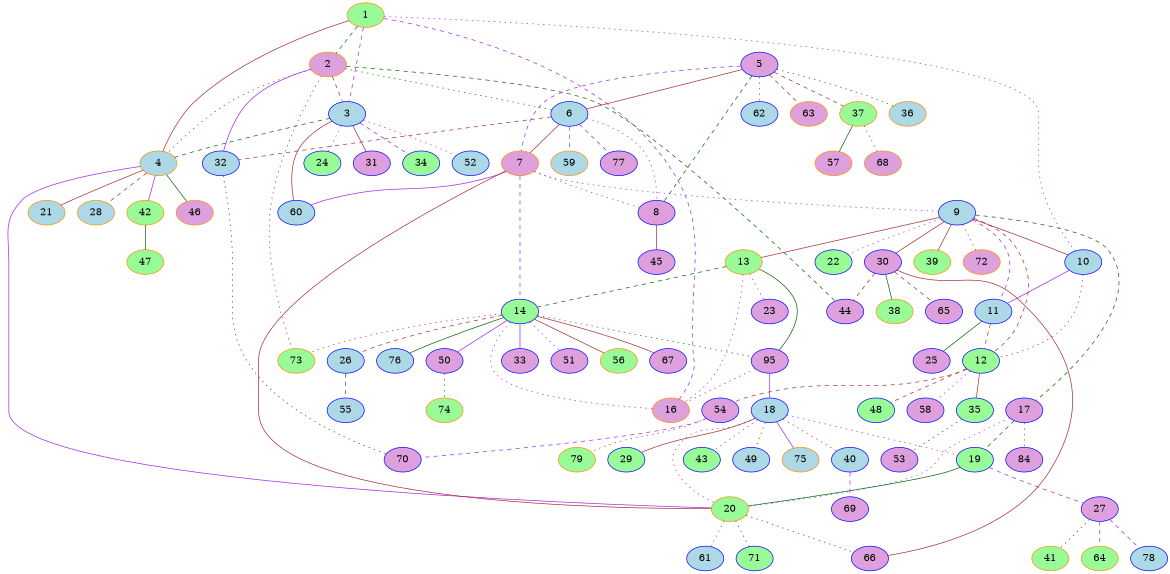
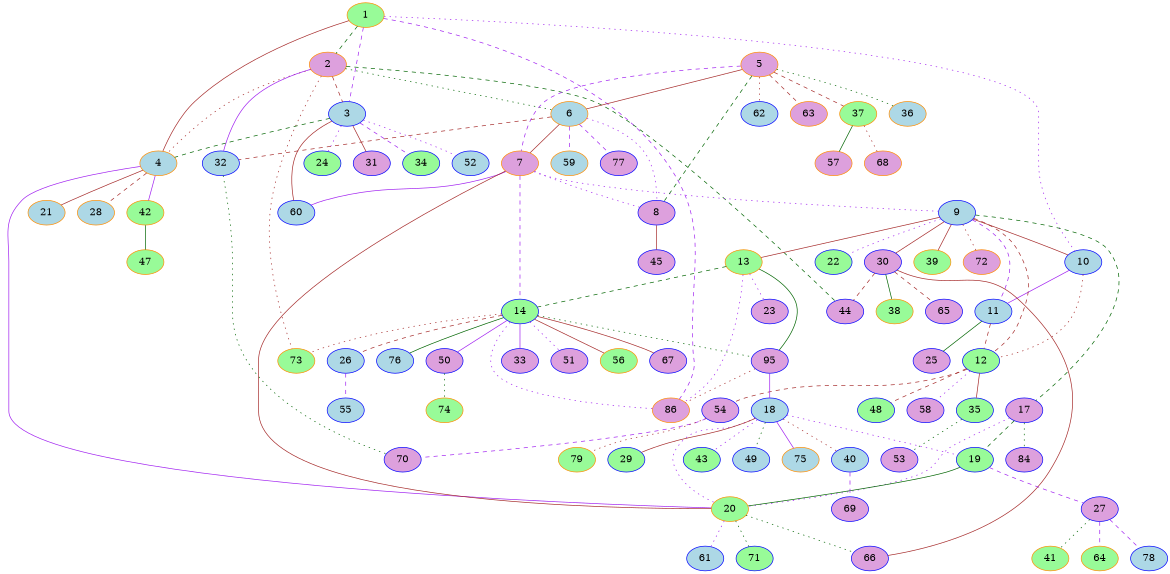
node "5": color blue -> darkorange
node "6": color blue -> darkorange
node "46": removed
edge "26" -- "55": color darkgreen -> purple
node "16": label "16" -> "86"
